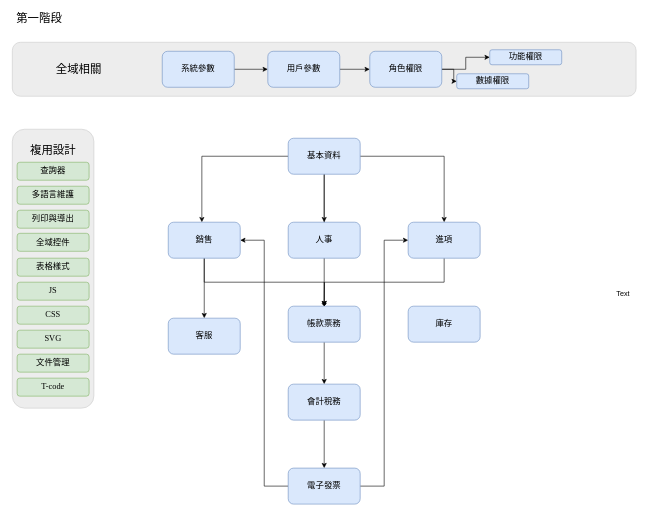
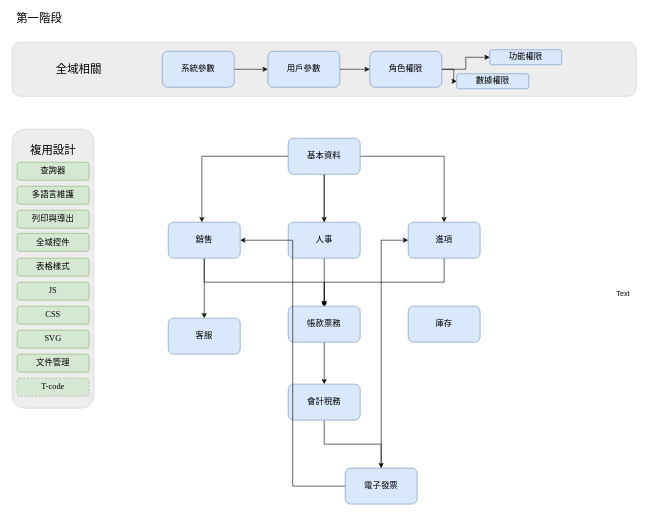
node "T-code": style solid -> dashed
node "電子發票": moved (324, 486) -> (381, 486)
